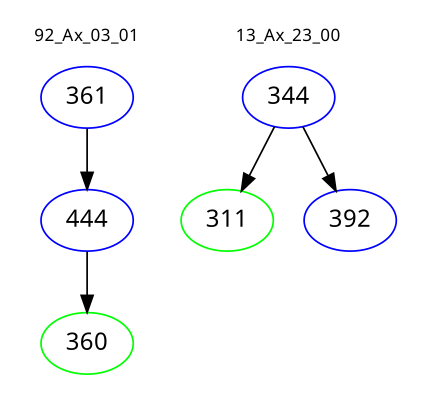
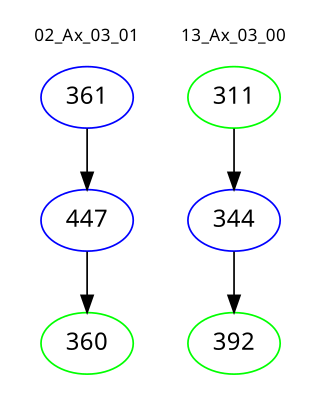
cluster "92_Ax_03_01": label "92_Ax_03_01" -> "02_Ax_03_01"
cluster "13_Ax_23_00": label "13_Ax_23_00" -> "13_Ax_03_00"
edge "344" -> "311": reversed
node "444": label "444" -> "447"
node "392": color blue -> green
